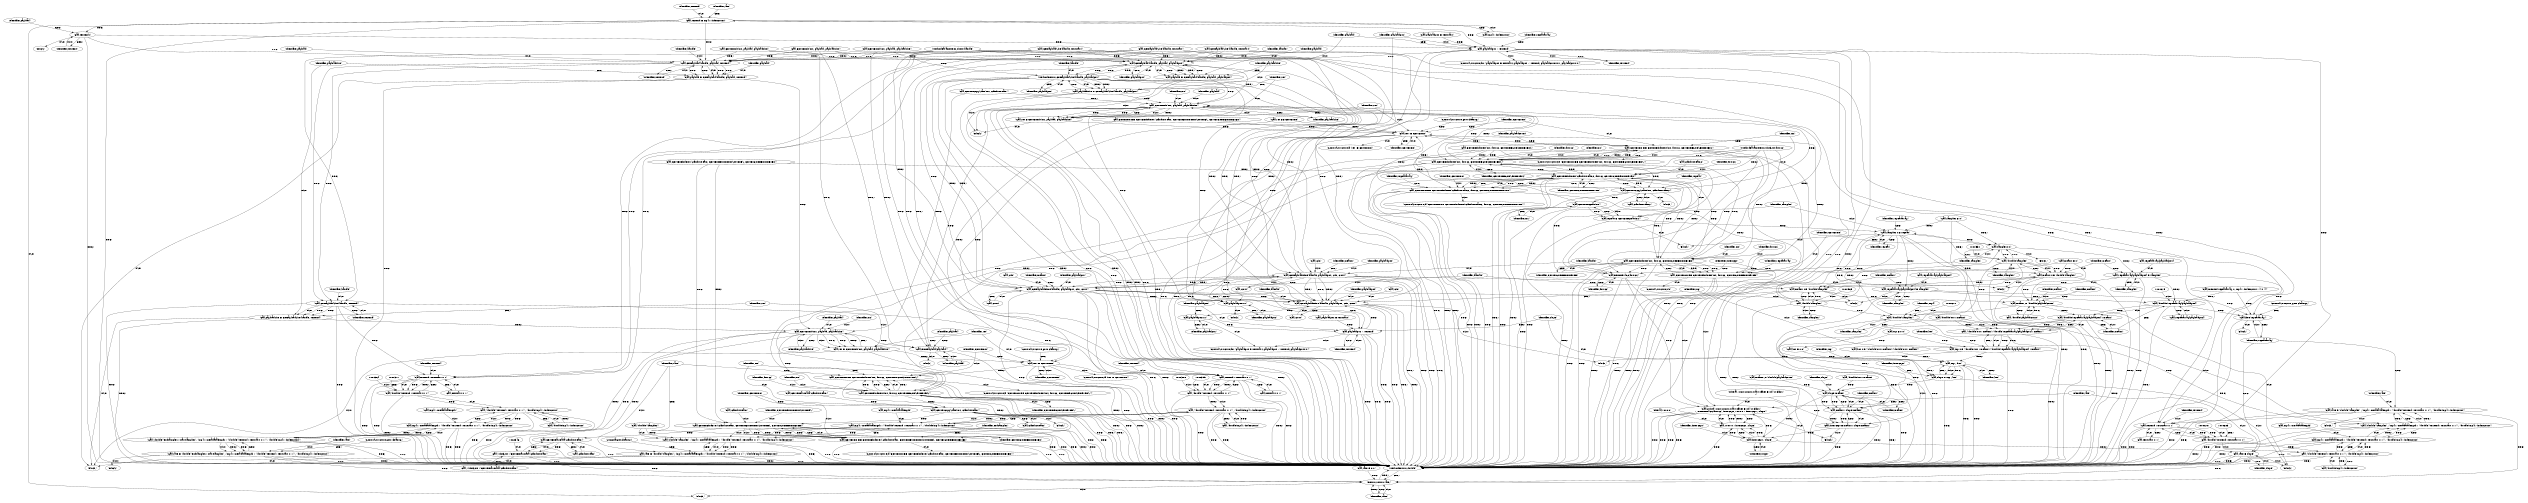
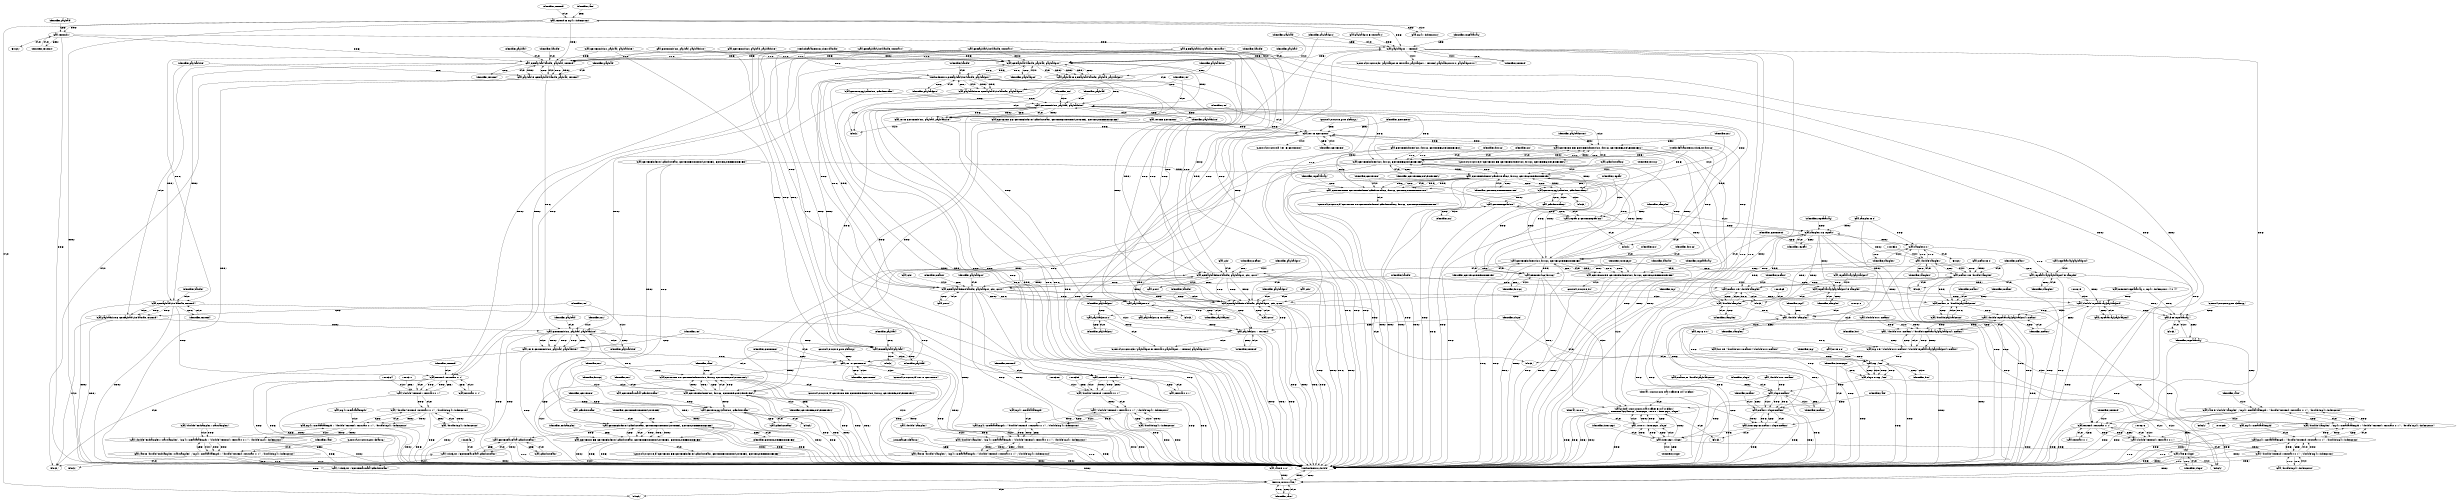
edge "(Call,top = 0.0)" -> "(Call,bot = 0.0)": now "(Call,top = 0.0)" -> "(Call,top / bot)"
node "(Call,(double)(endsamples - startsamples))": added
